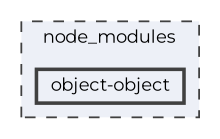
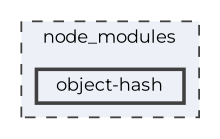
node "object-object": label "object-object" -> "object-hash"
